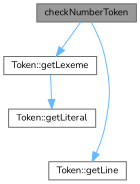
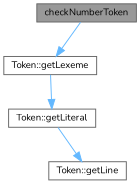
edge "checkNumberToken" -> "Token::getLine": now "Token::getLiteral" -> "Token::getLine"
